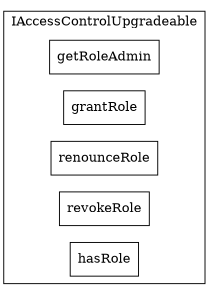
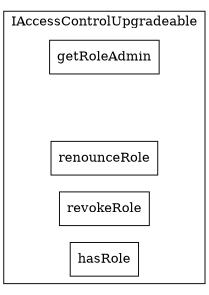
node "grantRole": removed
